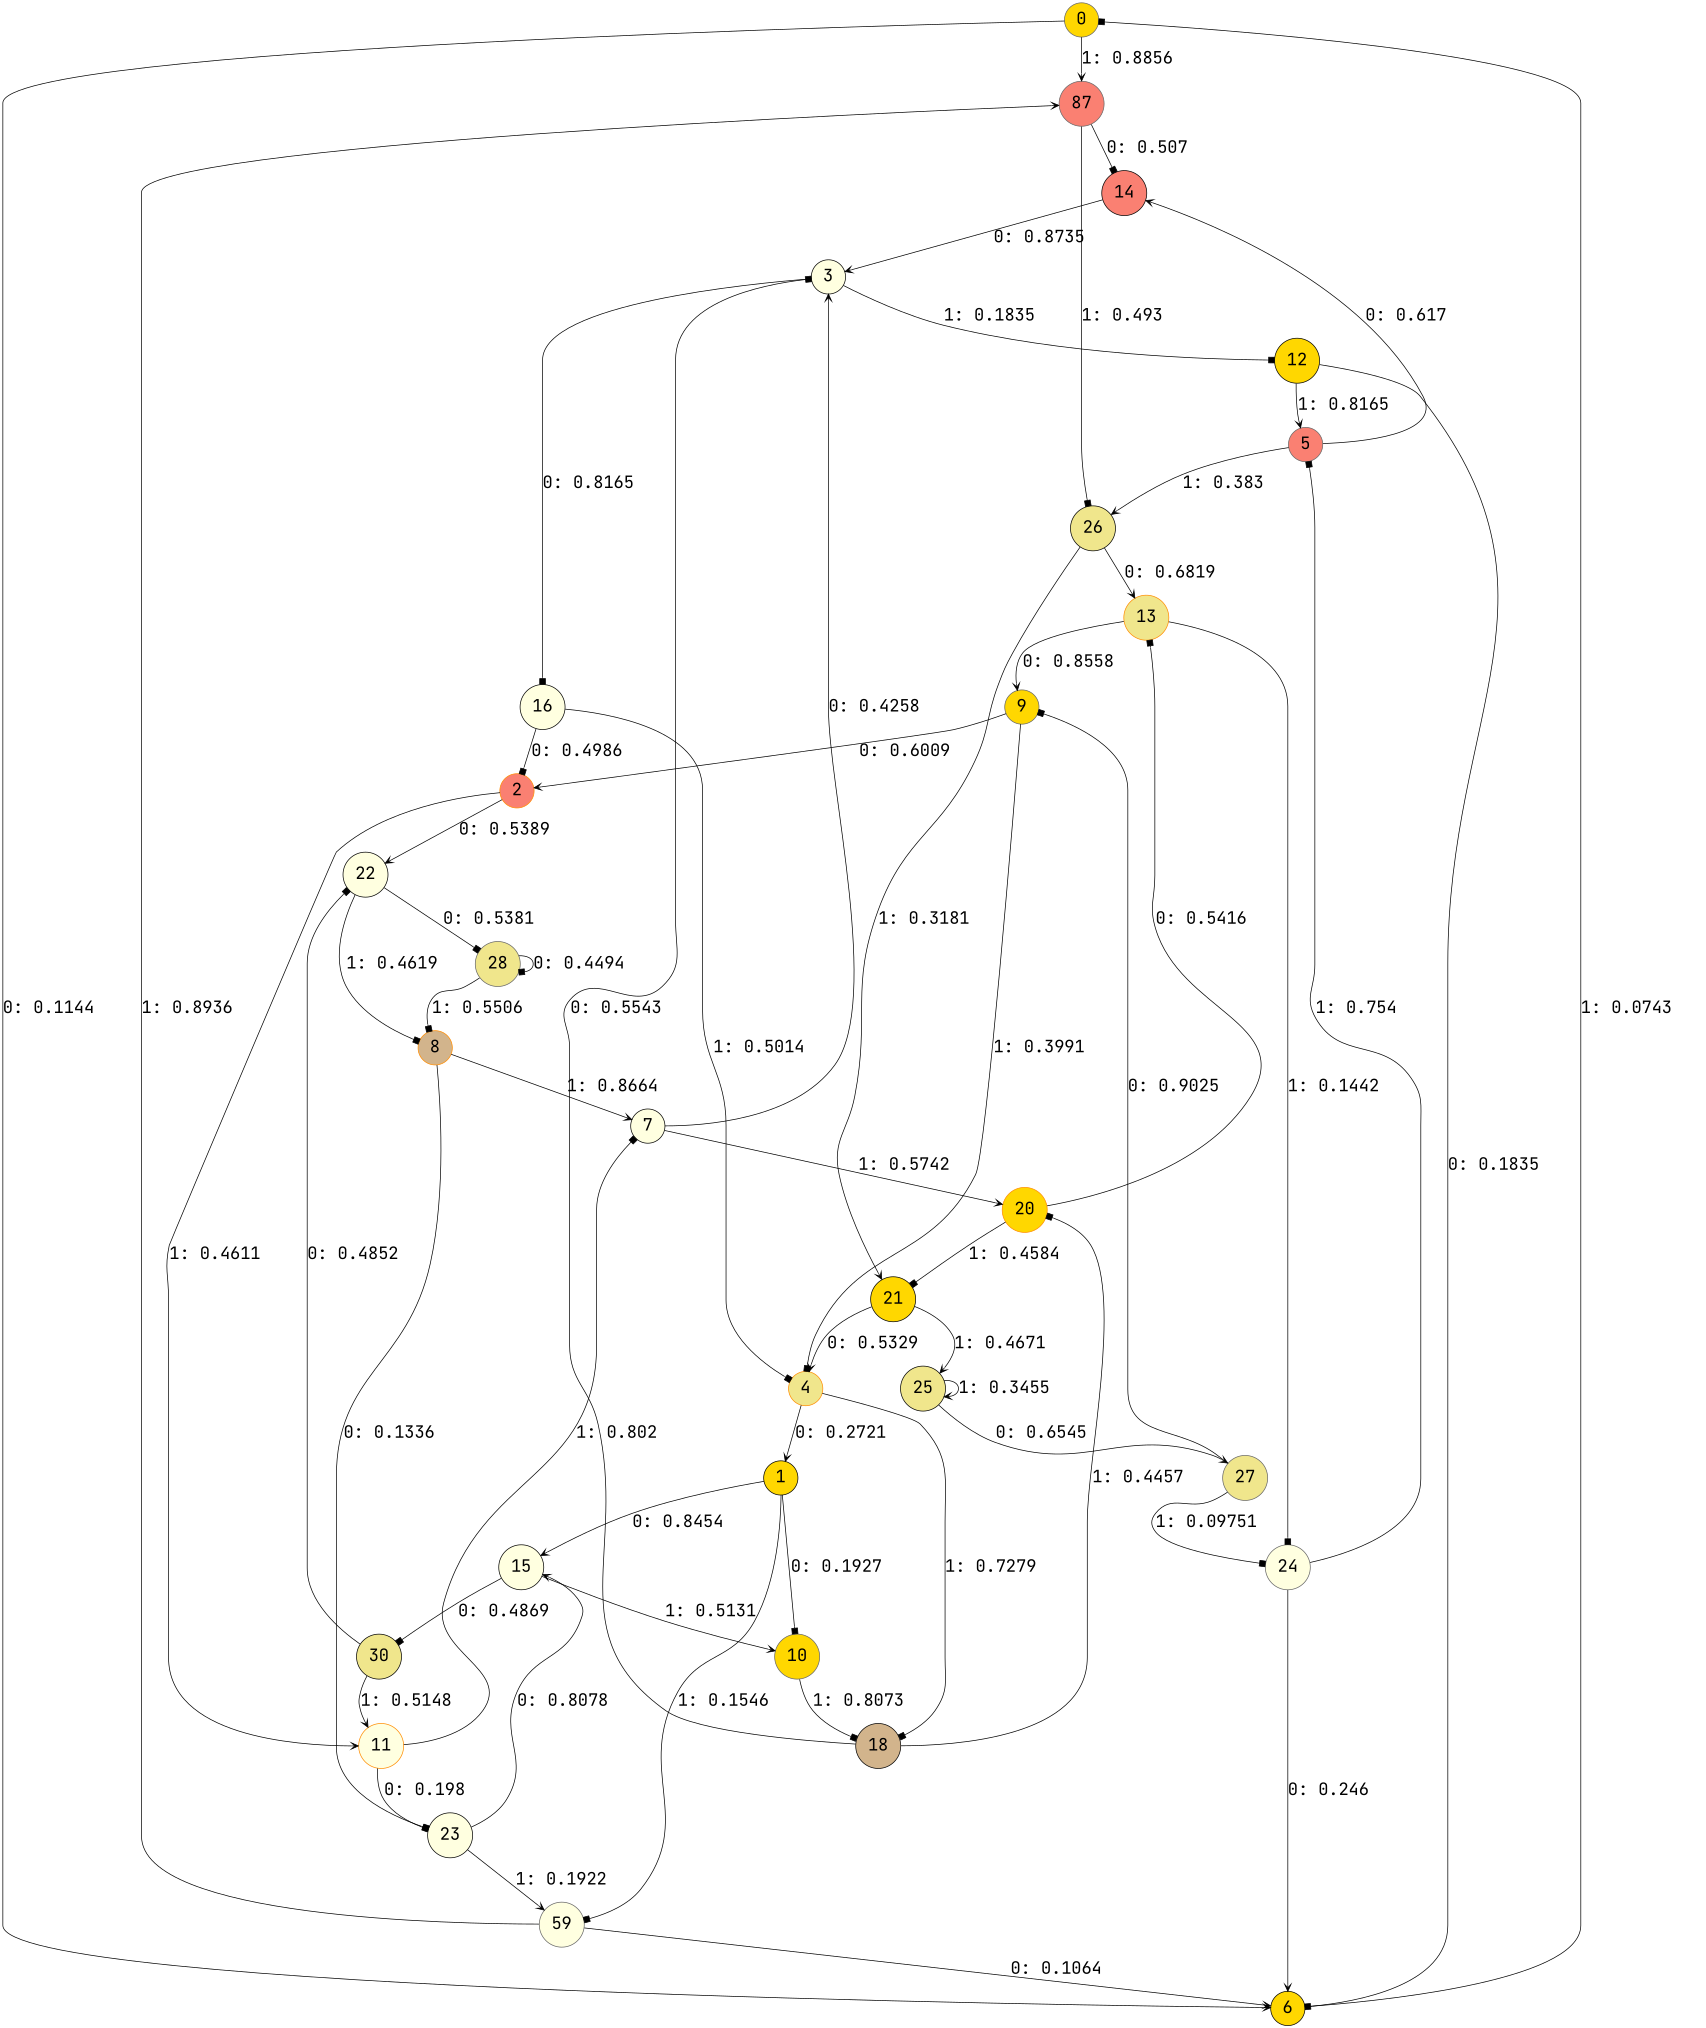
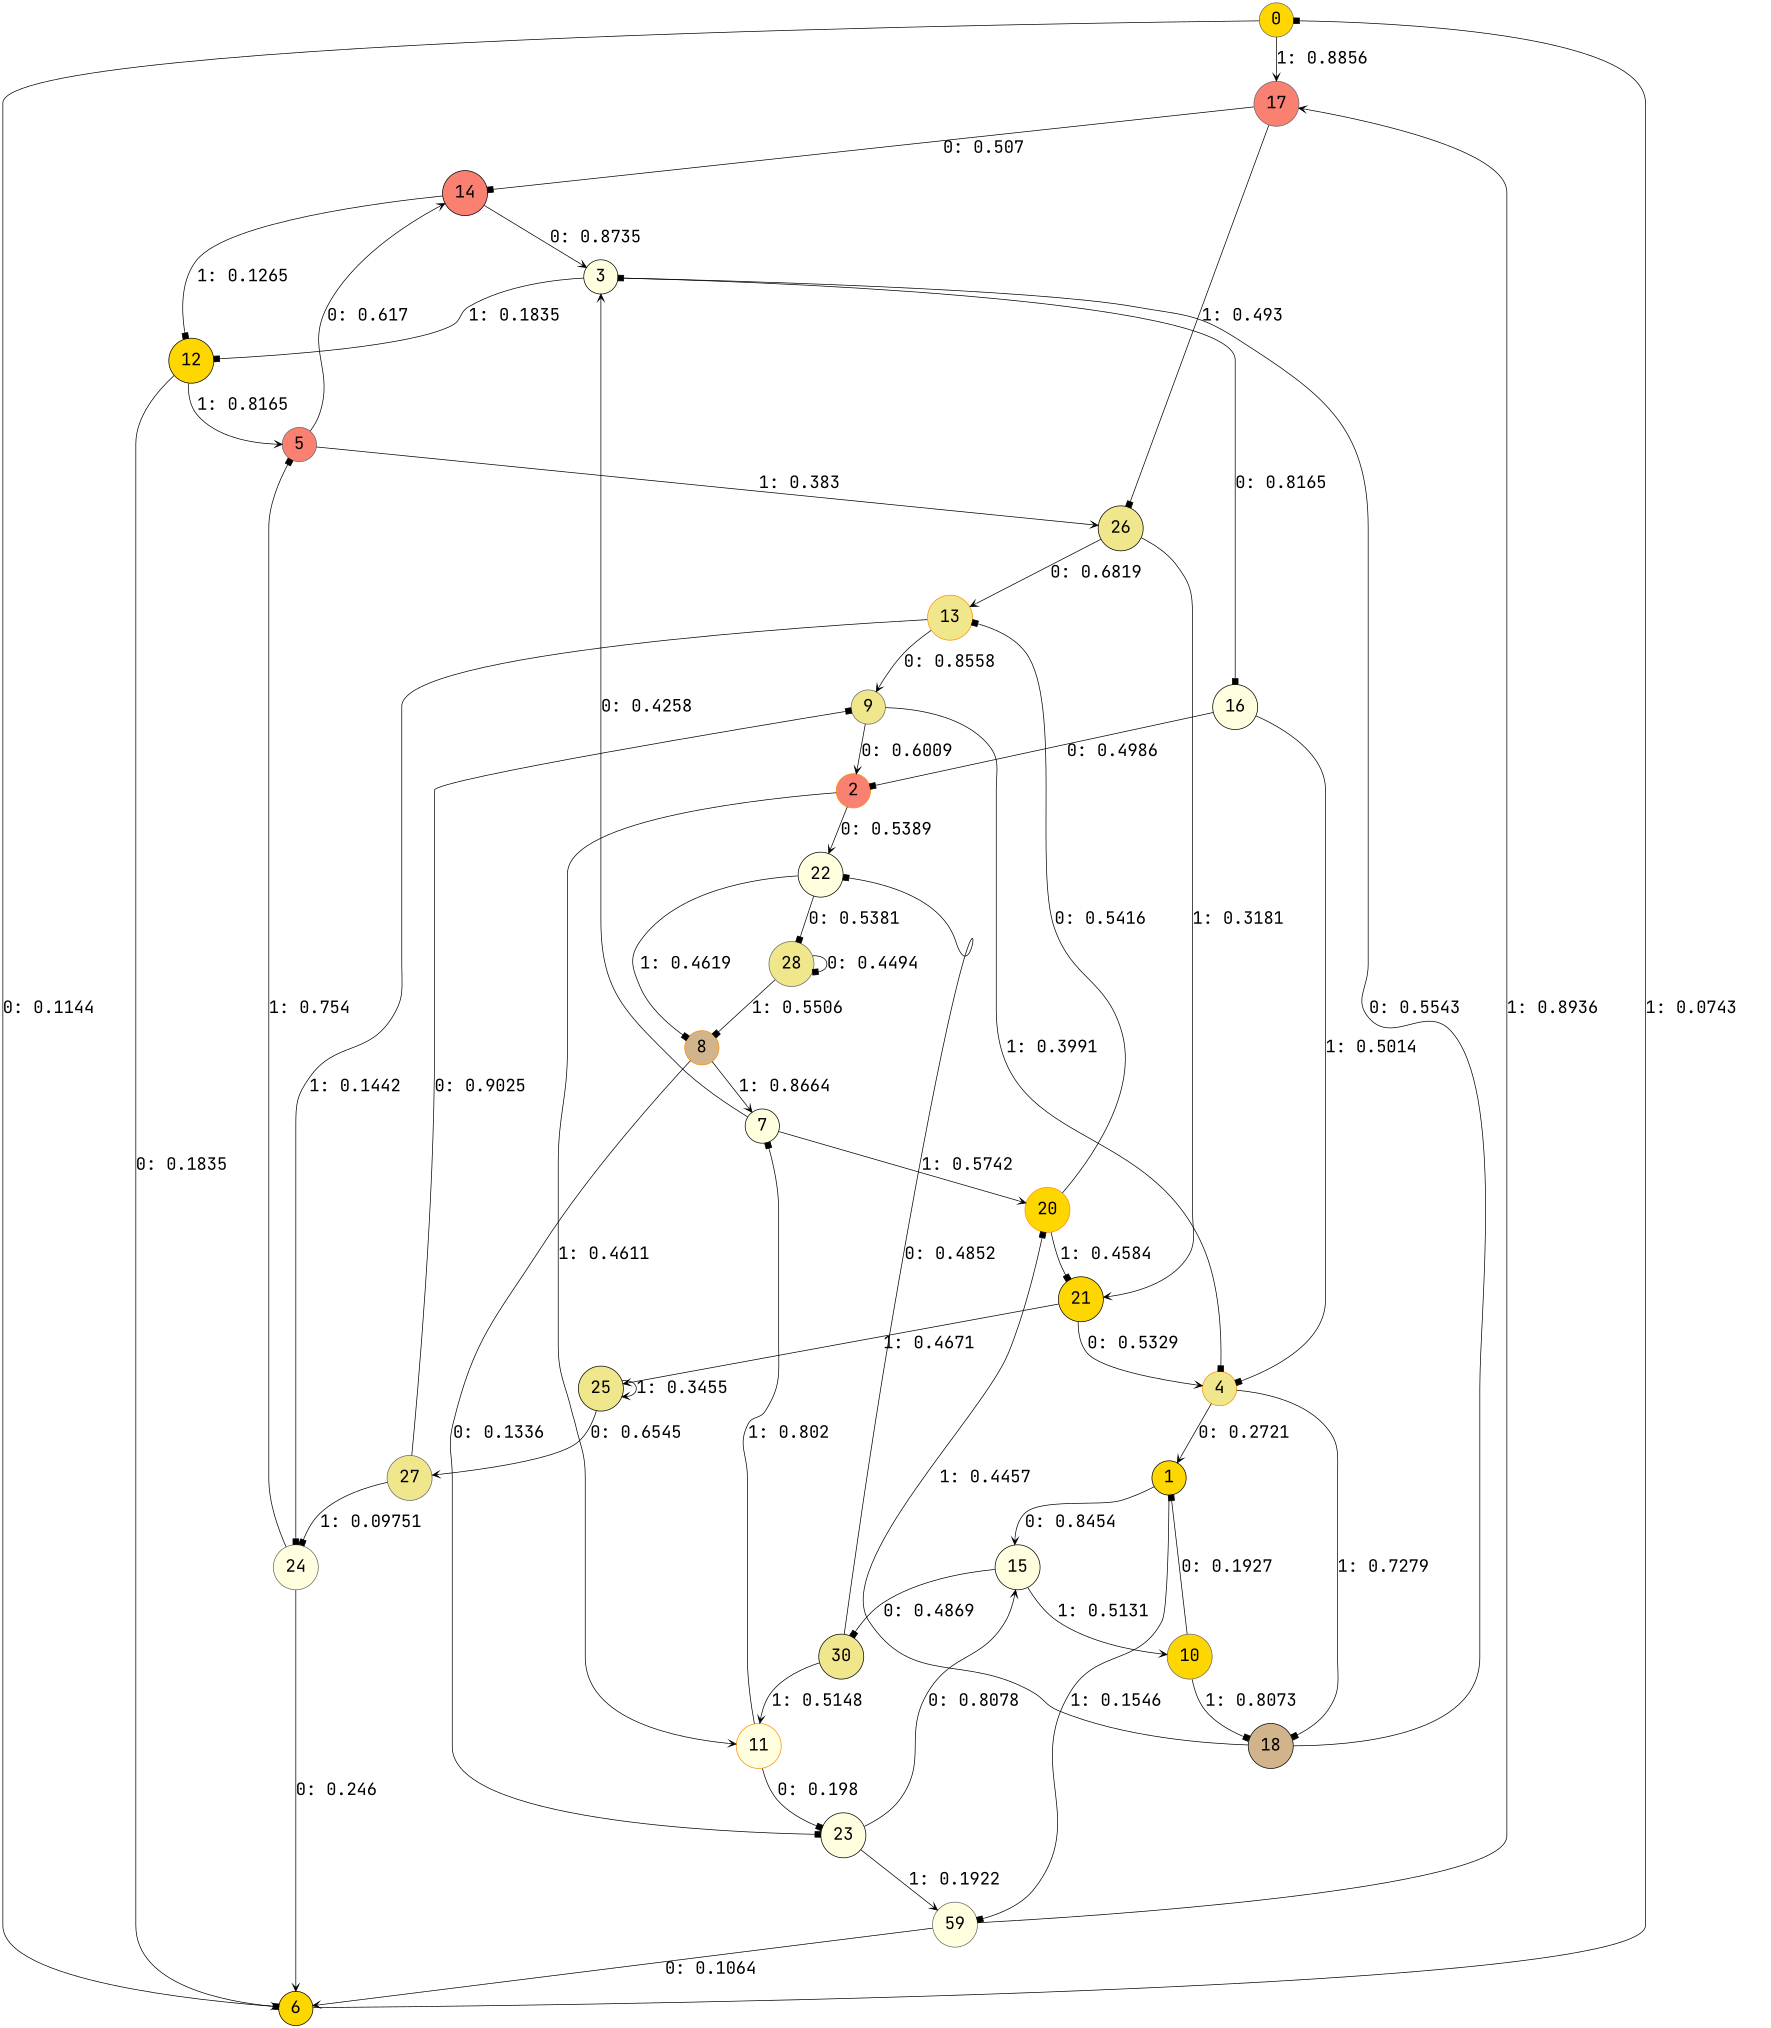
node "87": label "87" -> "17"
edge "14" -> "12": added, label "1: 0.1265"
node "9": fillcolor gold -> khaki
edge "1" -> "10": reversed
